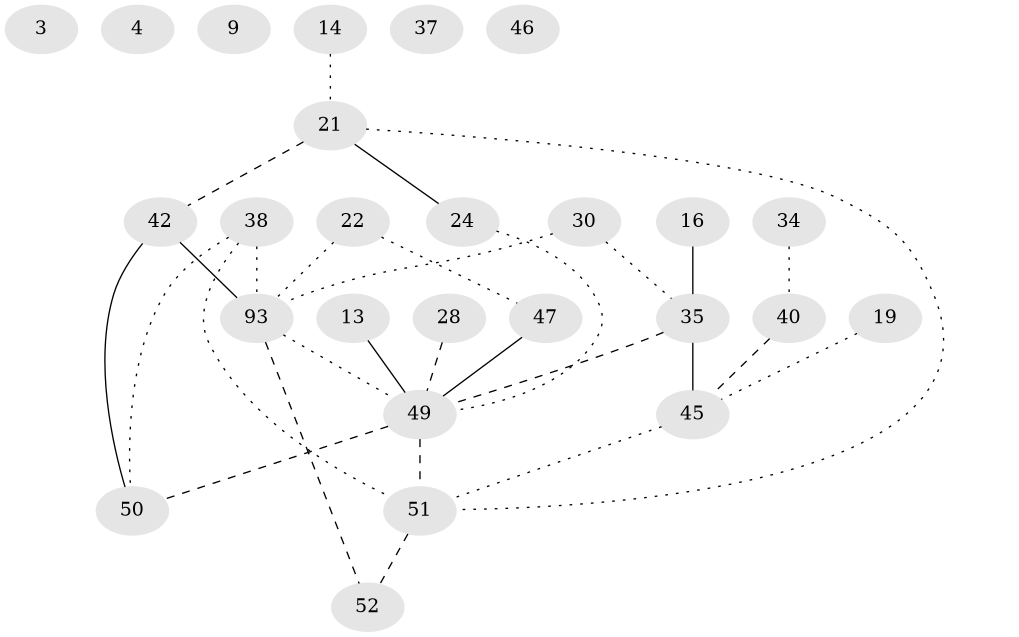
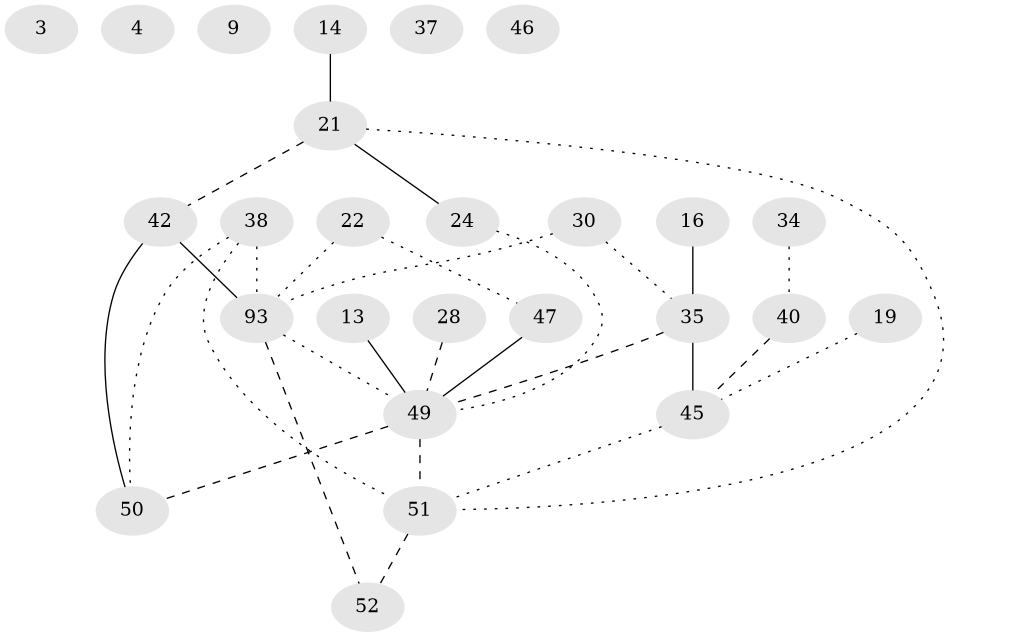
edge "14" -- "21": style dotted -> solid
